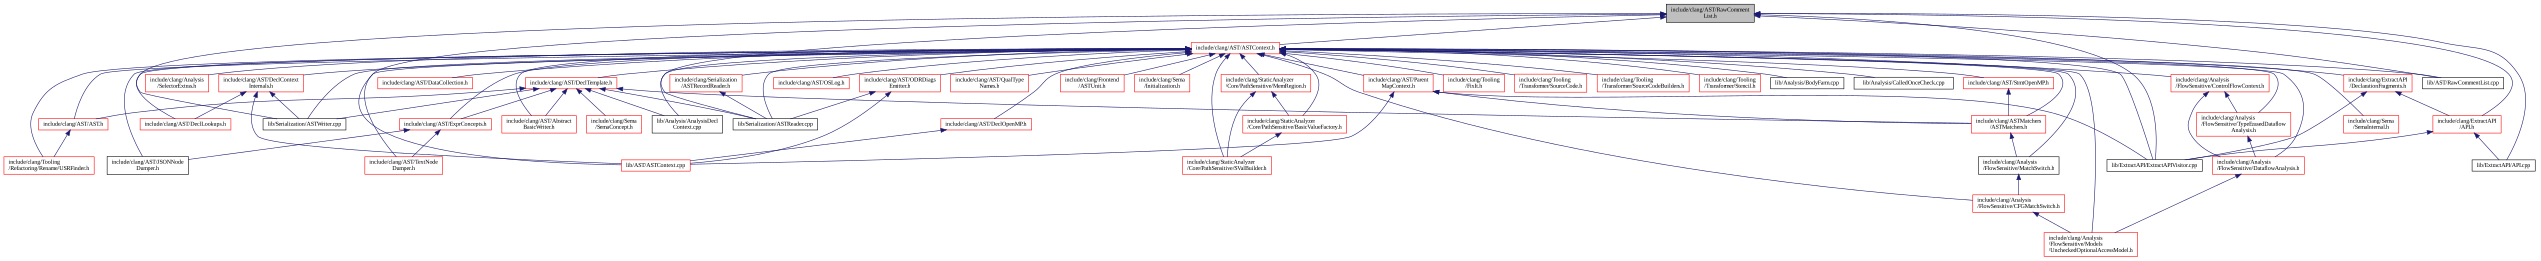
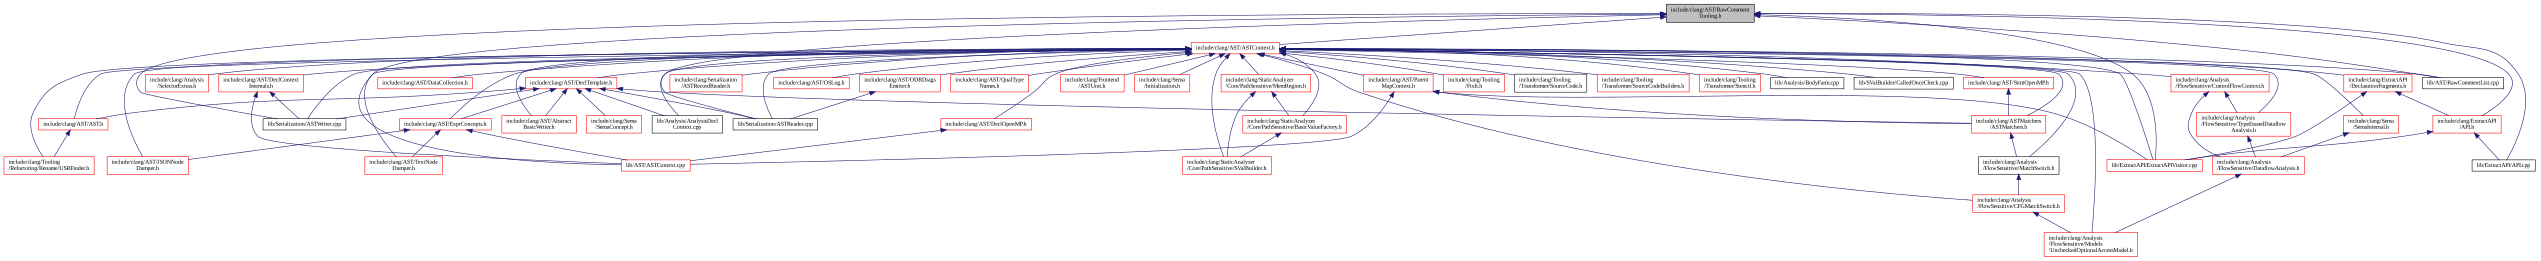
node "include/clang/AST/RawComment List.h": label "include/clang/AST/RawComment List.h" -> "include/clang/AST/RawComment Tooling.h"
edge "include/clang/Analysis /FlowSensitive/DataflowAnalysis.h" -> "include/clang/AST/ASTContext.h": now "include/clang/Analysis /FlowSensitive/DataflowAnalysis.h" -> "include/clang/Sema /SemaInternal.h"
node "include/clang/Tooling /Transformer/SourceCode.h": color red -> black
node "lib/Analysis/CalledOnceCheck.cpp": label "lib/Analysis/CalledOnceCheck.cpp" -> "lib/SValBuilder/CalledOnceCheck.cpp"
edge "lib/Serialization/ASTReader.cpp" -> "include/clang/Serialization /ASTRecordReader.h": removed
node "include/clang/AST/DeclLookups.h": removed
edge "lib/AST/ASTContext.cpp" -> "include/clang/AST/ODRDiags Emitter.h": now "lib/AST/ASTContext.cpp" -> "include/clang/AST/ExprConcepts.h"
node "include/clang/AST/JSONNode Dumper.h": color black -> red
node "lib/ExtractAPI/ExtractAPIVisitor.cpp": color black -> red
